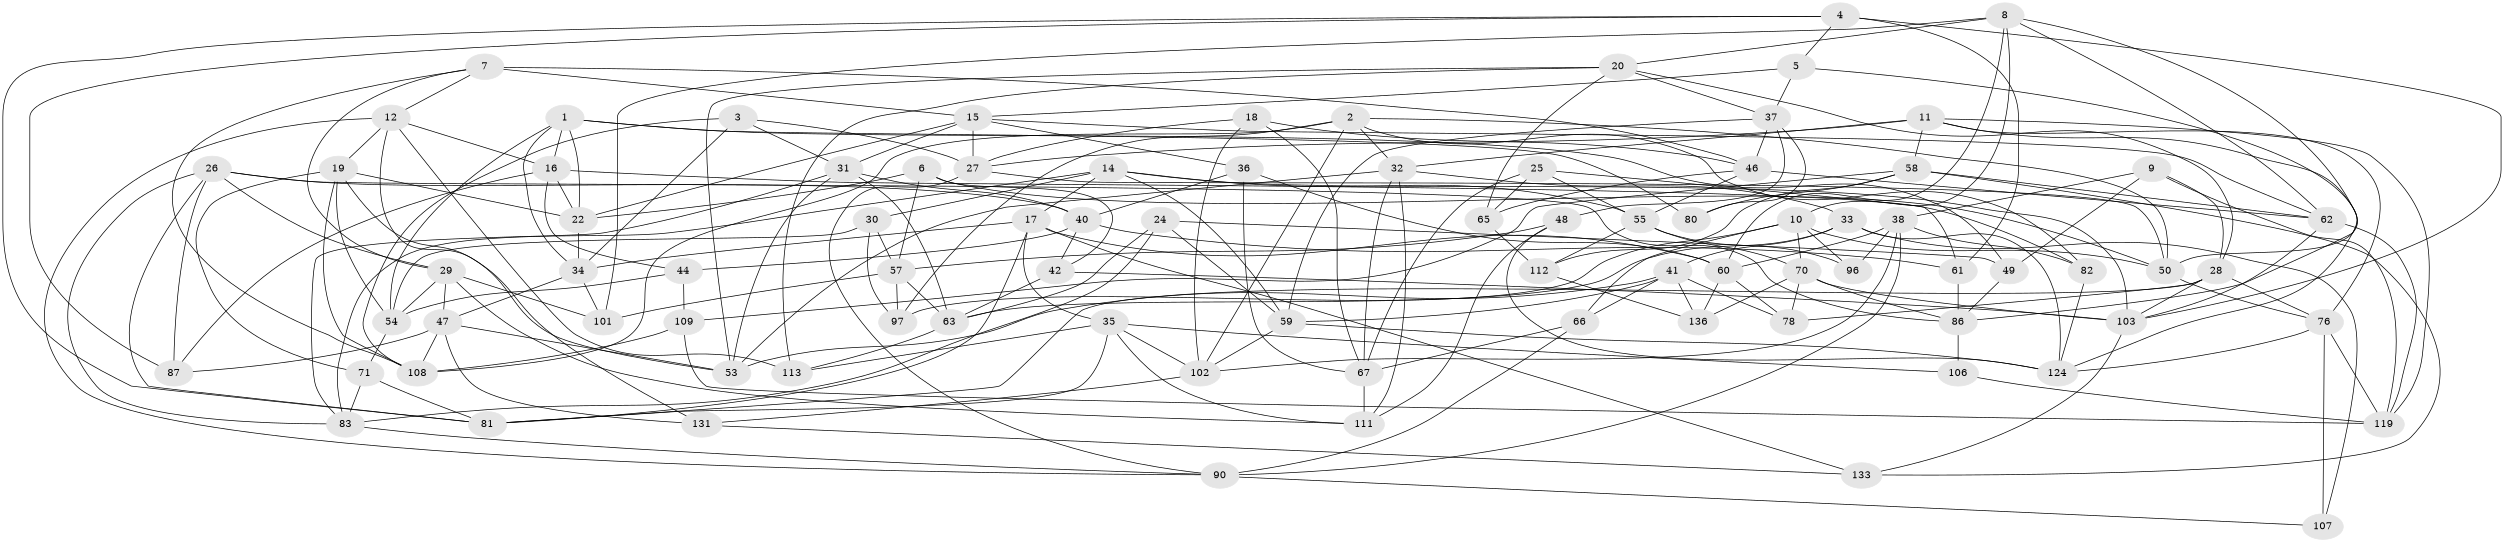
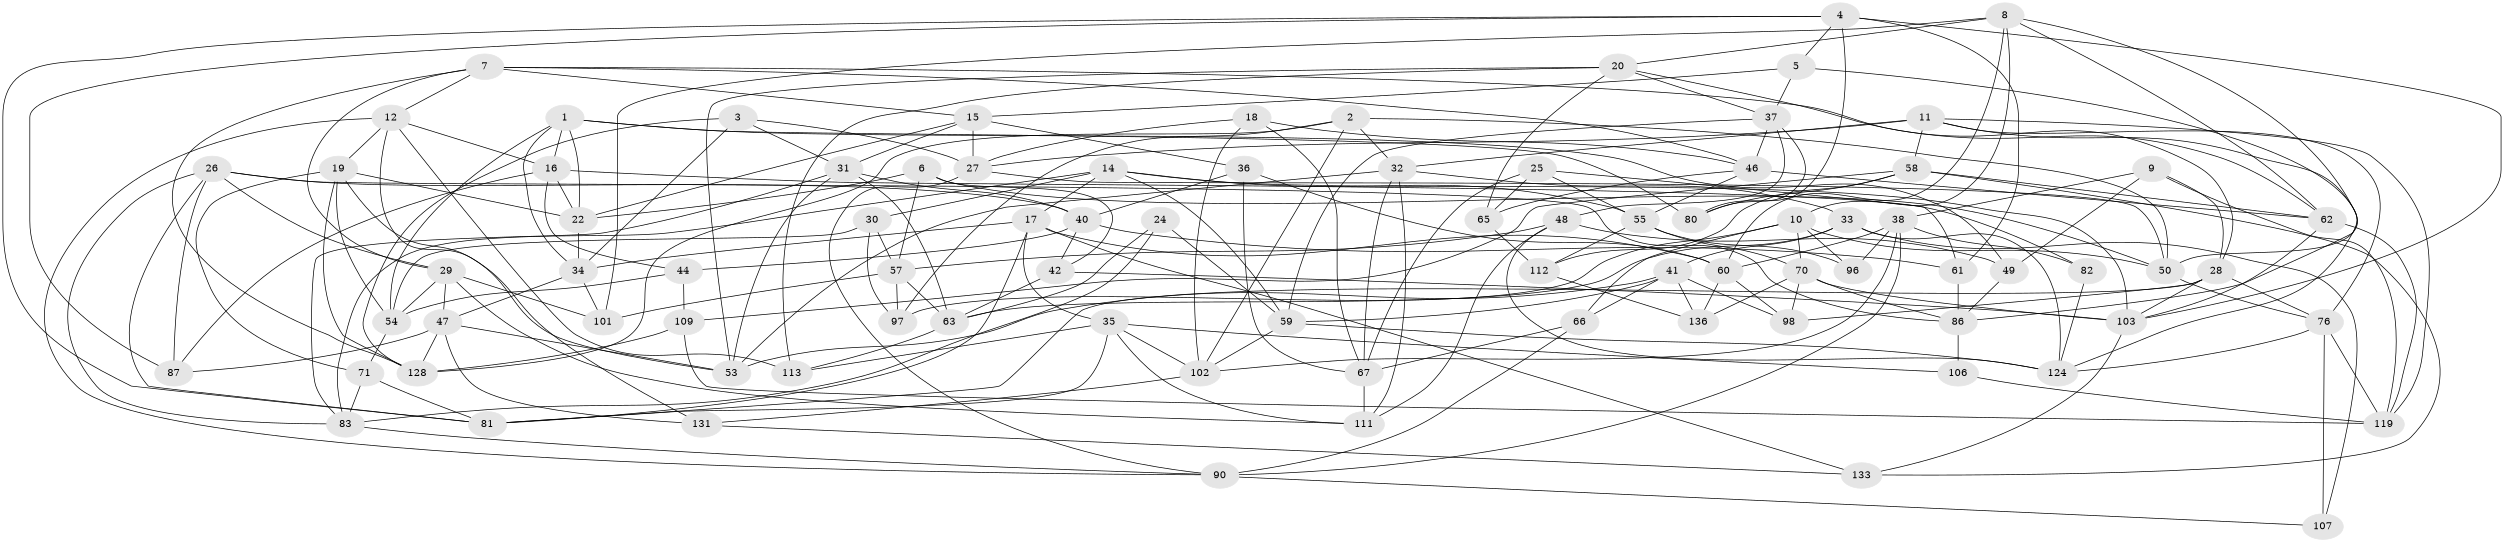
edge "15" -- "62": now "7" -- "62"
edge "4" -- "80": added
edge "2" -- "82": removed
edge "24" -- "49": now "48" -- "49"
node "78": label "78" -> "98"
node "108": label "108" -> "128"
